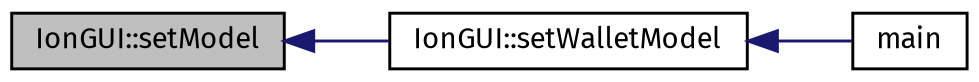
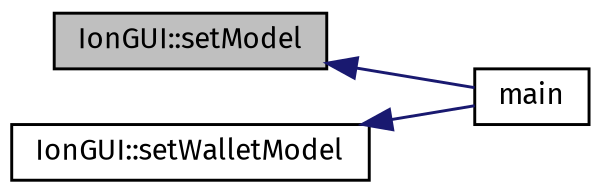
edge "IonGUI::setWalletModel" -> "IonGUI::setModel": now "main" -> "IonGUI::setModel"
